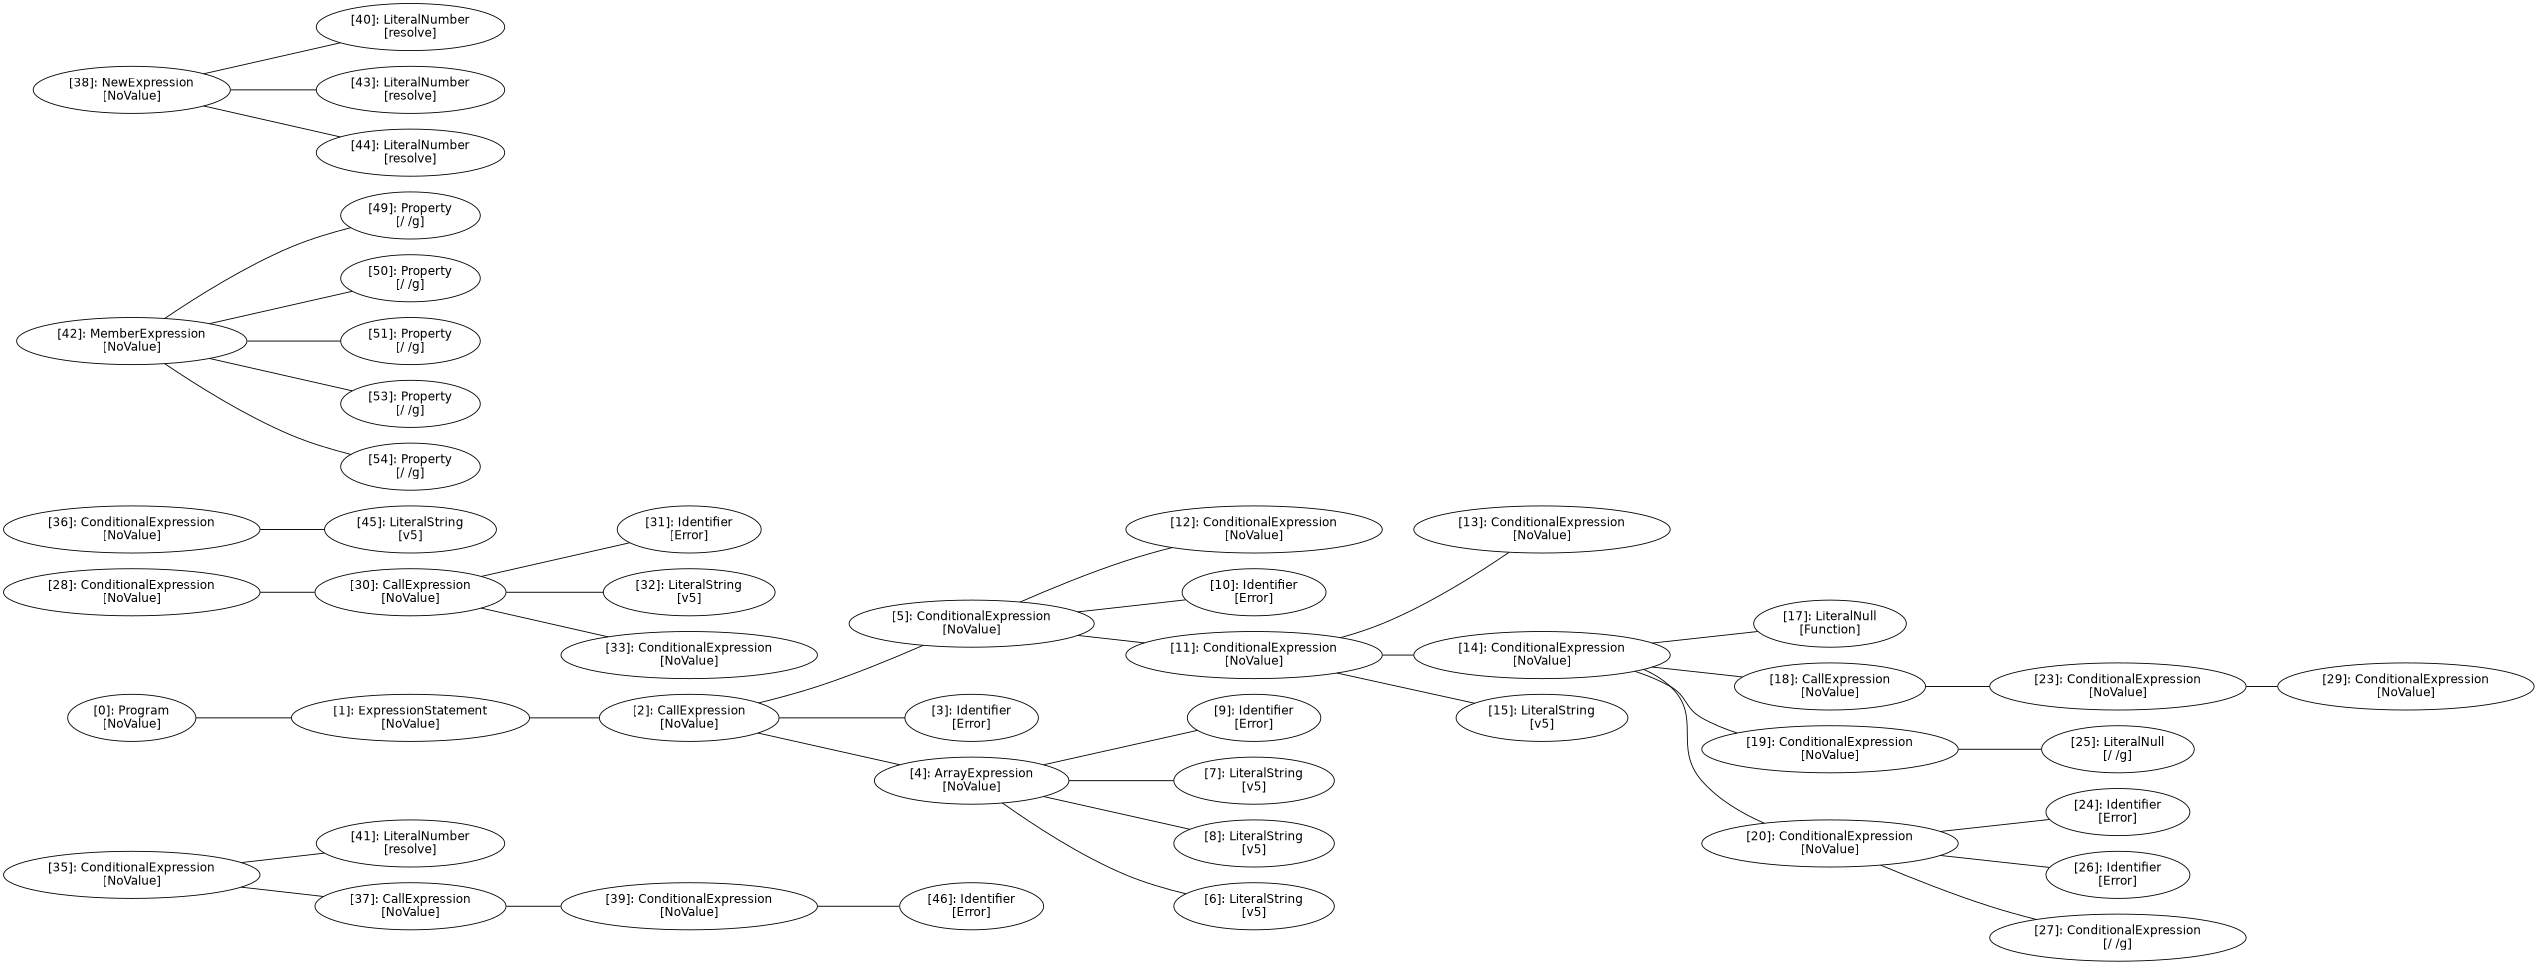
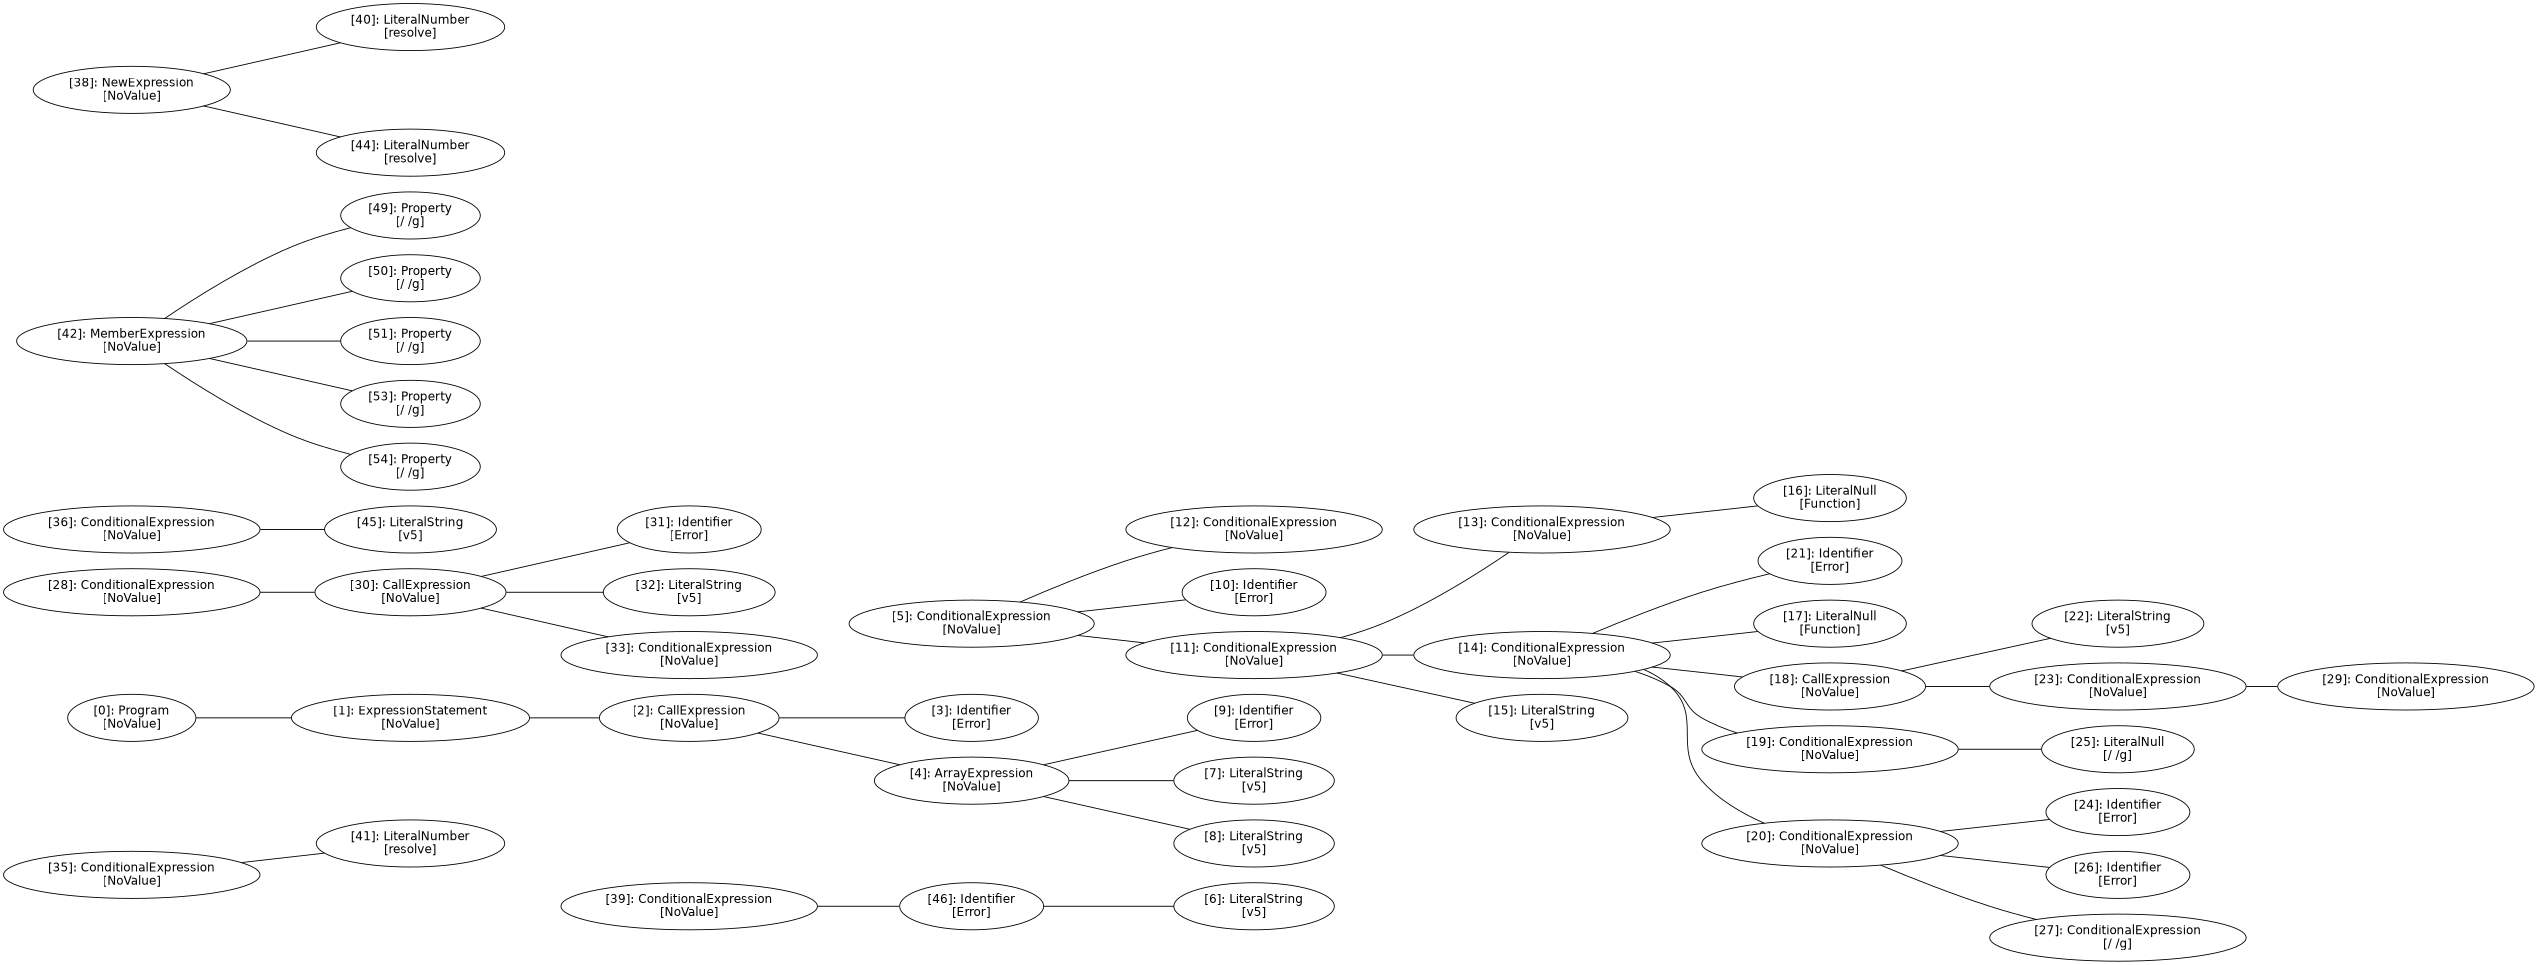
node "[43]: LiteralNumber [resolve]": removed
node "[16]: LiteralNull [Function]": added
node "[21]: Identifier [Error]": added
node "[22]: LiteralString [v5]": added
edge "[5]: ConditionalExpression [NoValue]" -- "[2]: CallExpression [NoValue]": removed
edge "[4]: ArrayExpression [NoValue]" -- "[6]: LiteralString [v5]": now "[46]: Identifier [Error]" -- "[6]: LiteralString [v5]"
node "[37]: CallExpression [NoValue]": removed
